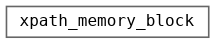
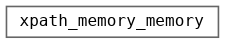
node "xpath_memory_block": label "xpath_memory_block" -> "xpath_memory_memory"
